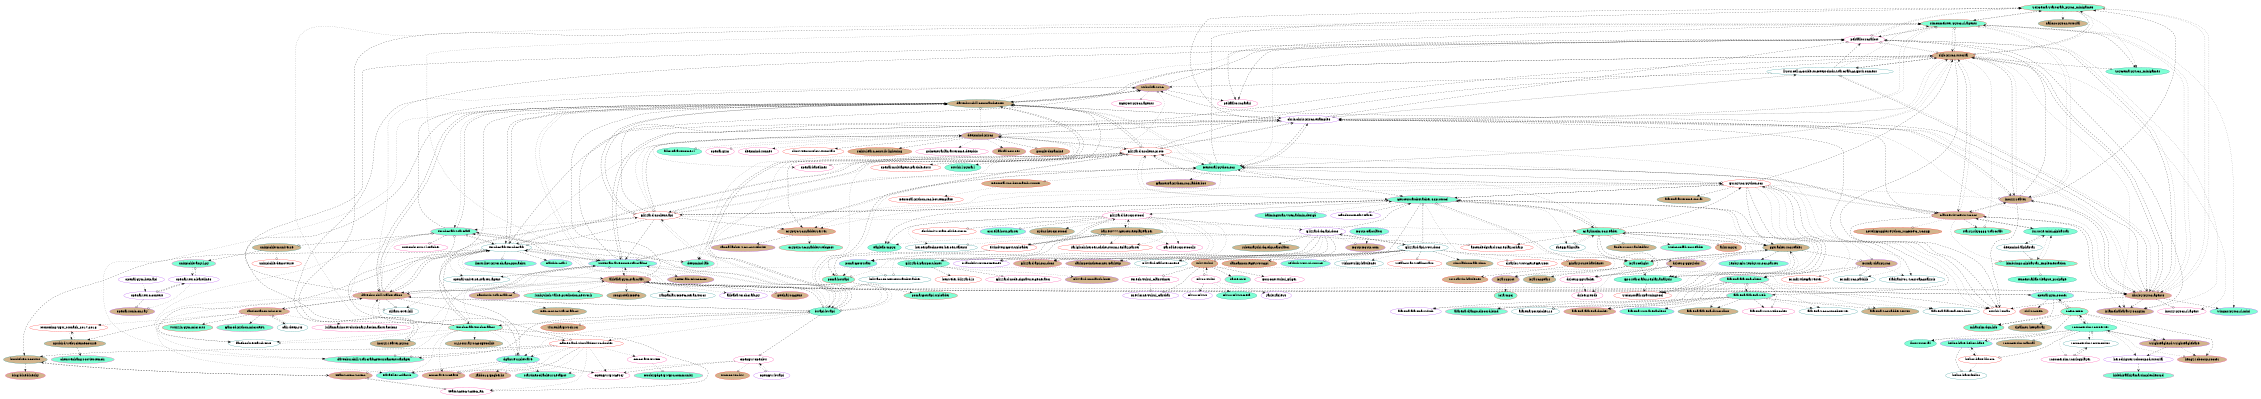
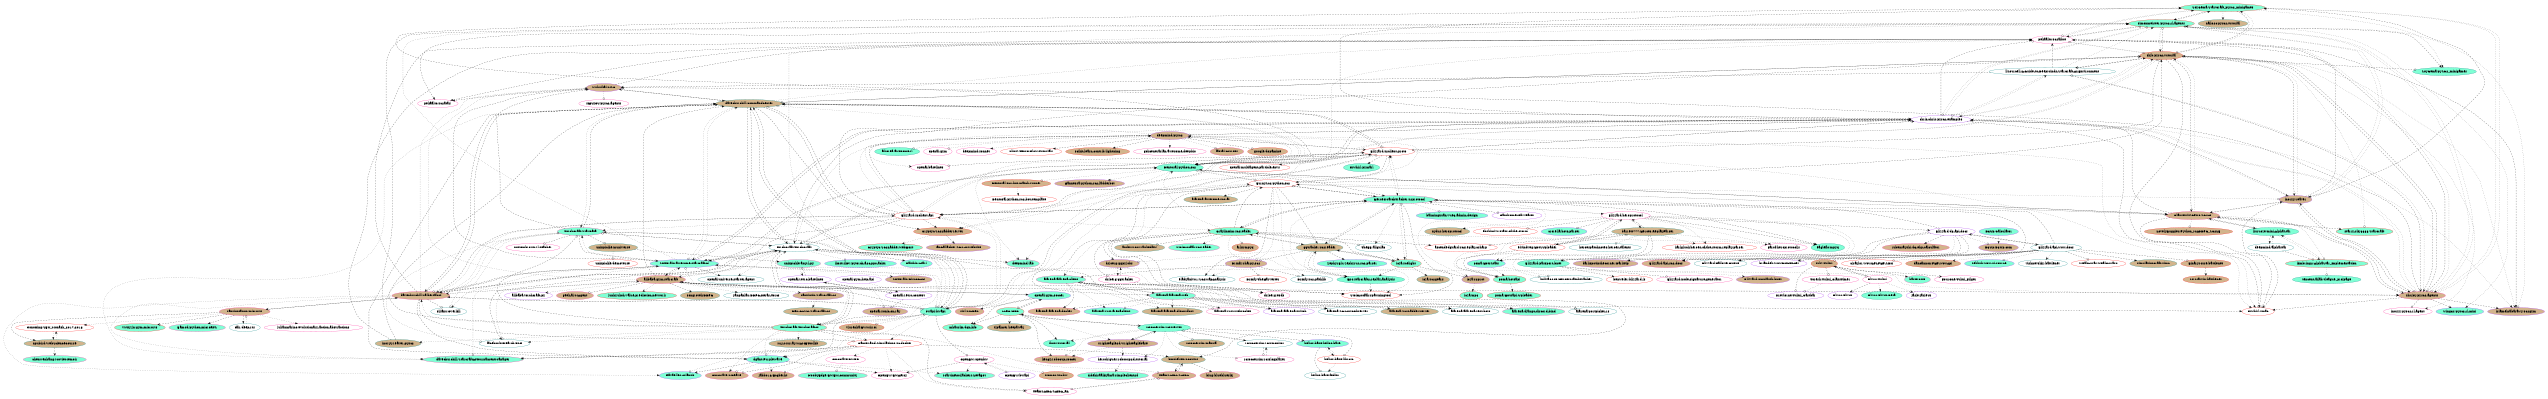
edge "deepmind/pysc2" -> "fastai/courses": arrowhead normal -> odot
edge "Blizzard/heroprotocol" -> "heroespatchnotes/heroes-talents": removed
node "rubensayshi/d3-ehp-calculator": color teal -> deeppink
